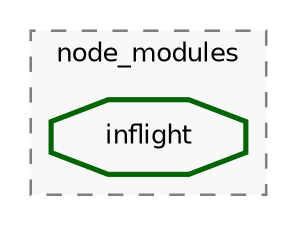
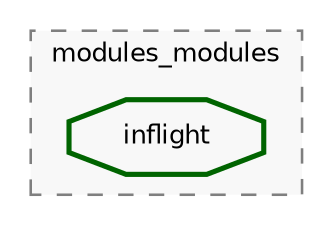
cluster "node_modules": label "node_modules" -> "modules_modules"
